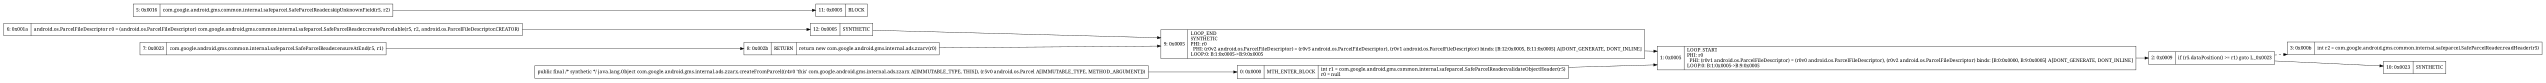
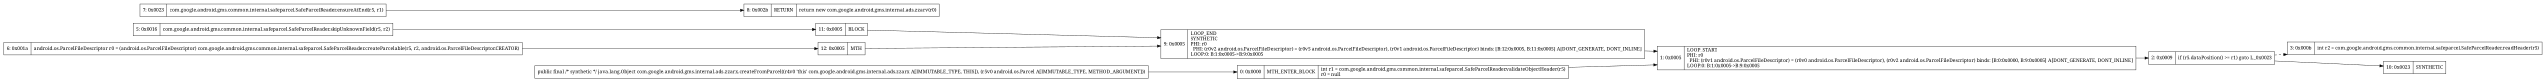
node "12: 0x0005": text "SYNTHETIC" -> "MTH"
edge "8: 0x002b" -> "9: 0x0005": now "11: 0x0005" -> "9: 0x0005"
